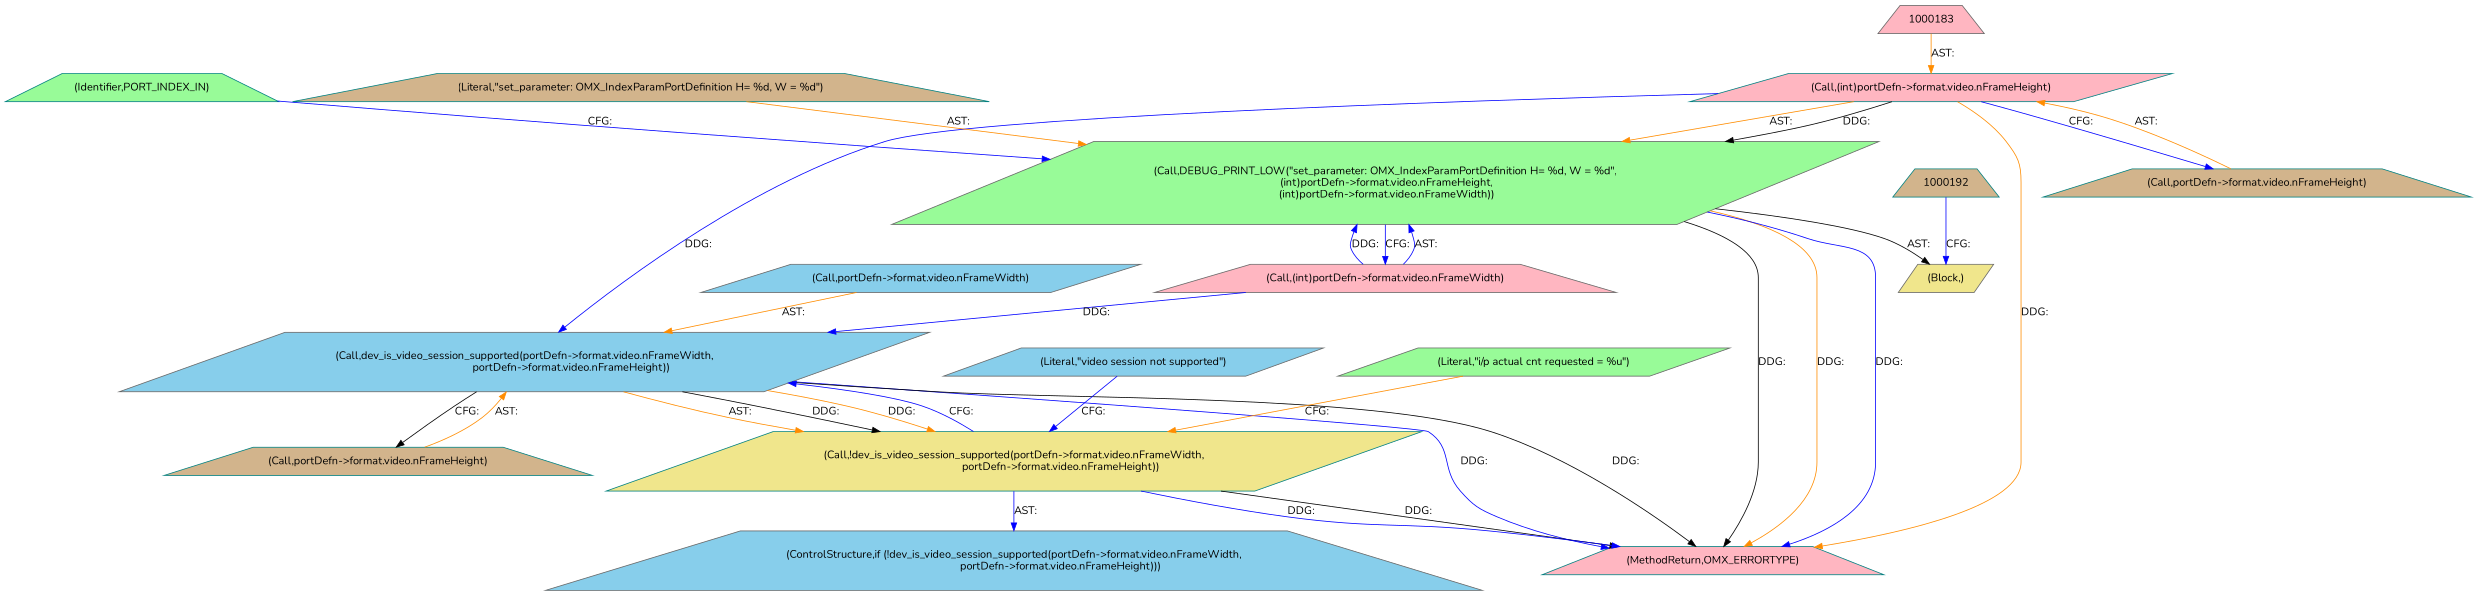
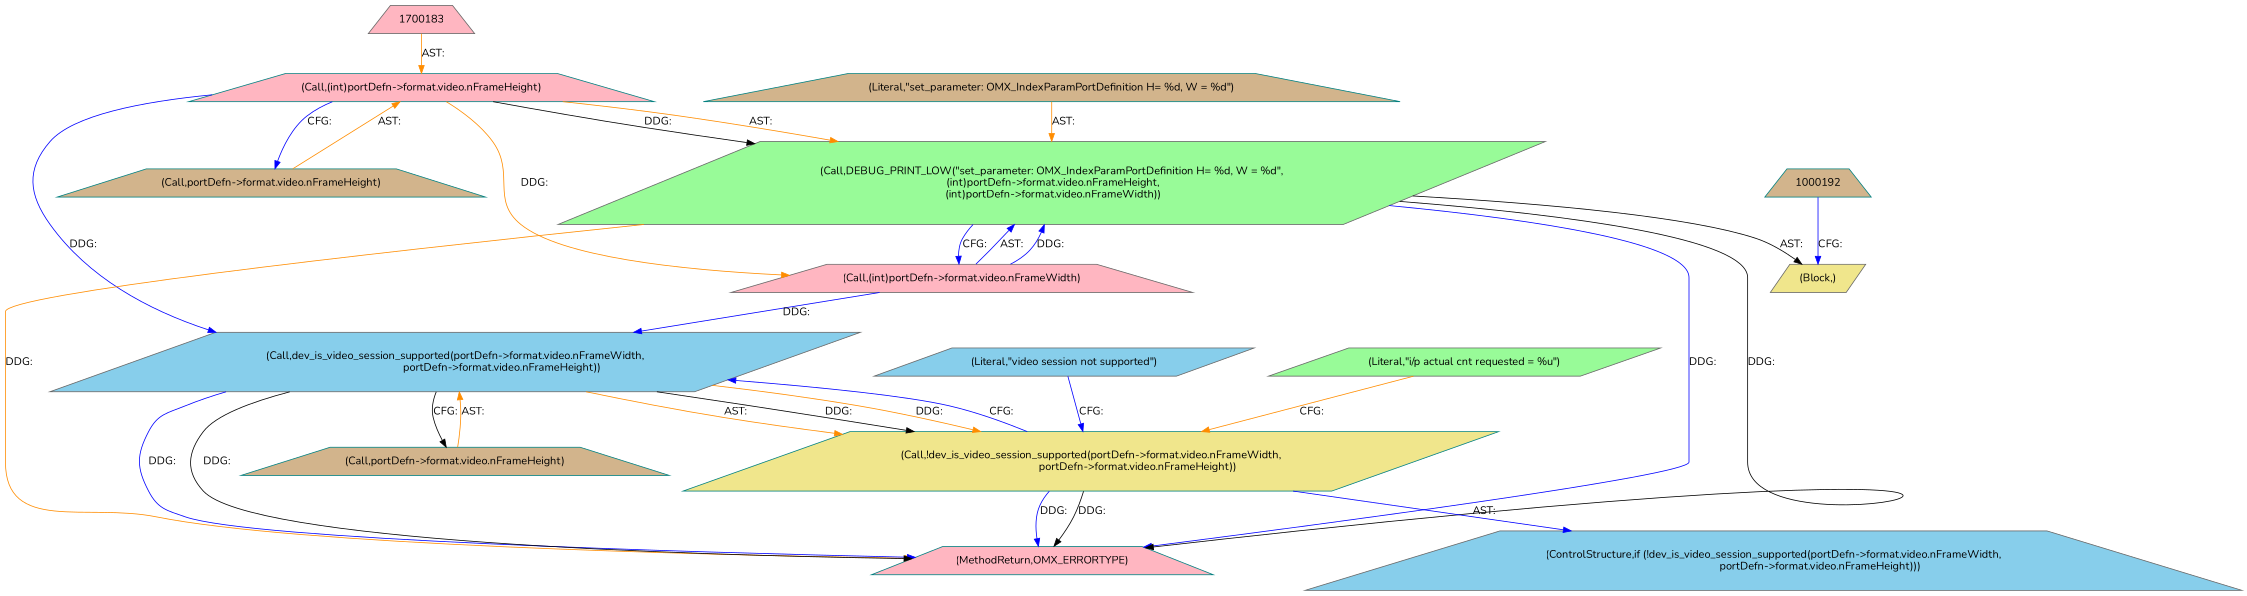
node "1000183": label "1000183" -> "1700183"
node "(Identifier,PORT_INDEX_IN)": removed
node "(Call,(int)portDefn->format.video.nFrameHeight)": shape parallelogram -> trapezium
node "(Call,portDefn->format.video.nFrameWidth)": removed
edge "(Call,(int)portDefn->format.video.nFrameHeight)" -> "(MethodReturn,OMX_ERRORTYPE)": now "(Call,(int)portDefn->format.video.nFrameHeight)" -> "(Call,(int)portDefn->format.video.nFrameWidth)"
